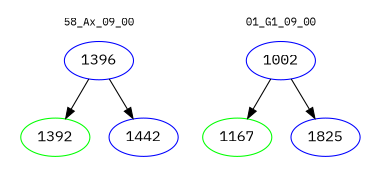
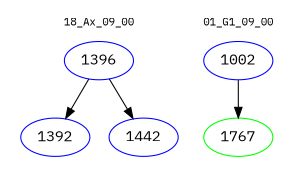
cluster "58_Ax_09_00": label "58_Ax_09_00" -> "18_Ax_09_00"
node "1392": color green -> blue
node "1167": label "1167" -> "1767"
node "1825": removed
